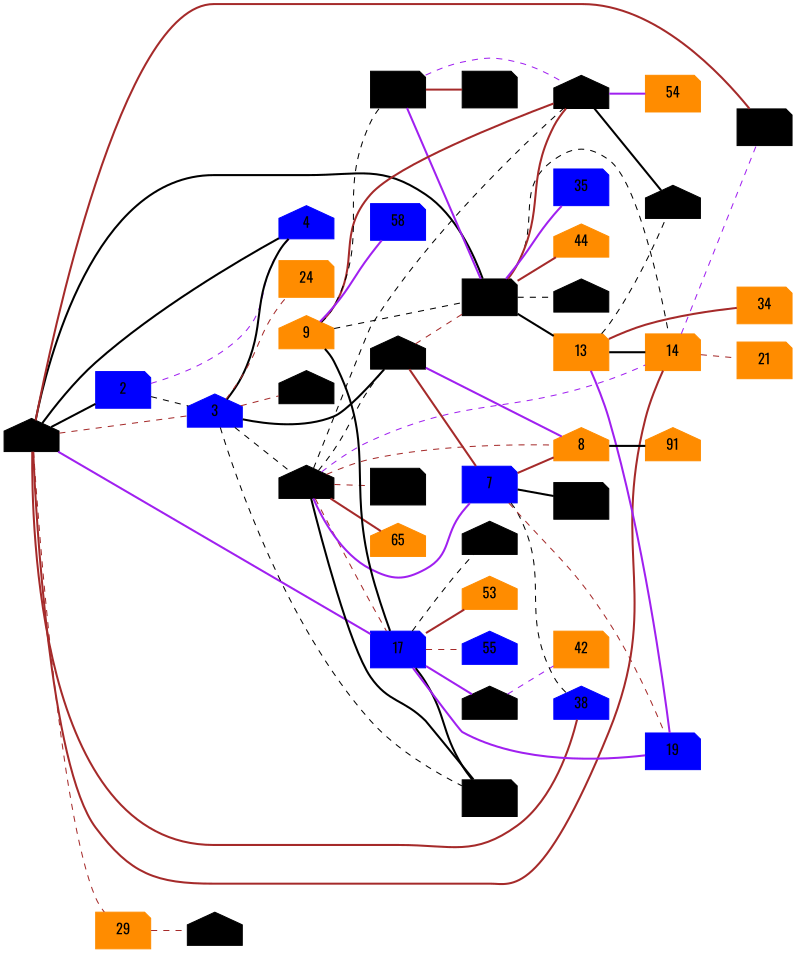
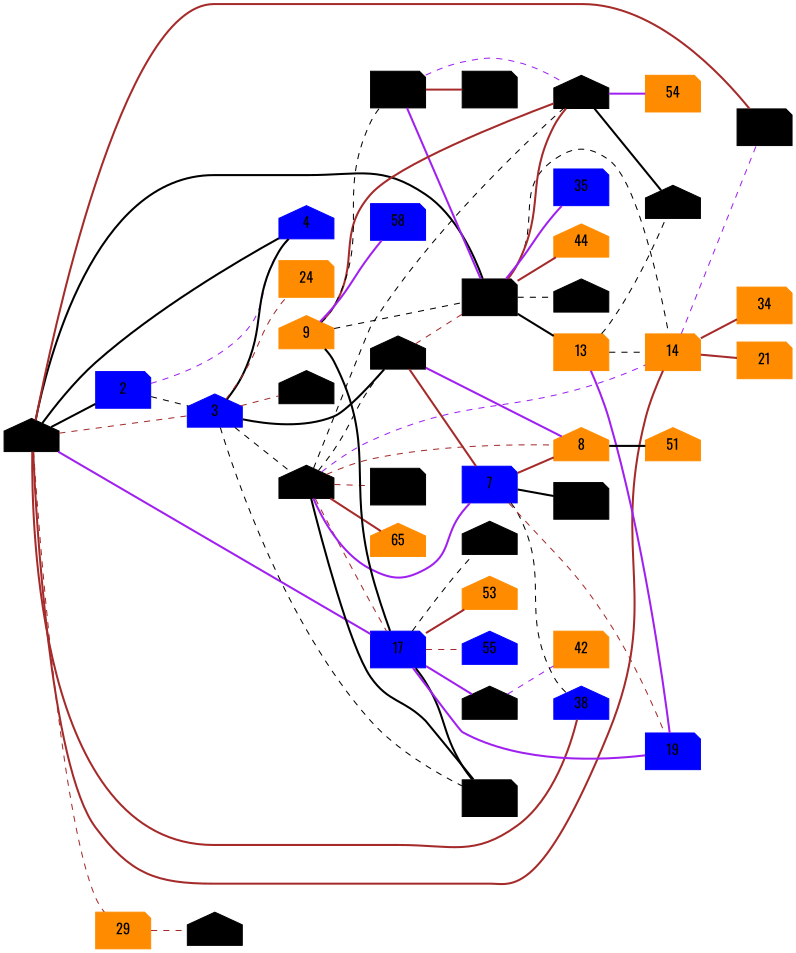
edge "34" -- "13": now "34" -- "14"
edge "13" -- "14": style bold -> dashed
edge "14" -- "21": style dashed -> bold
node "91": label "91" -> "51"
